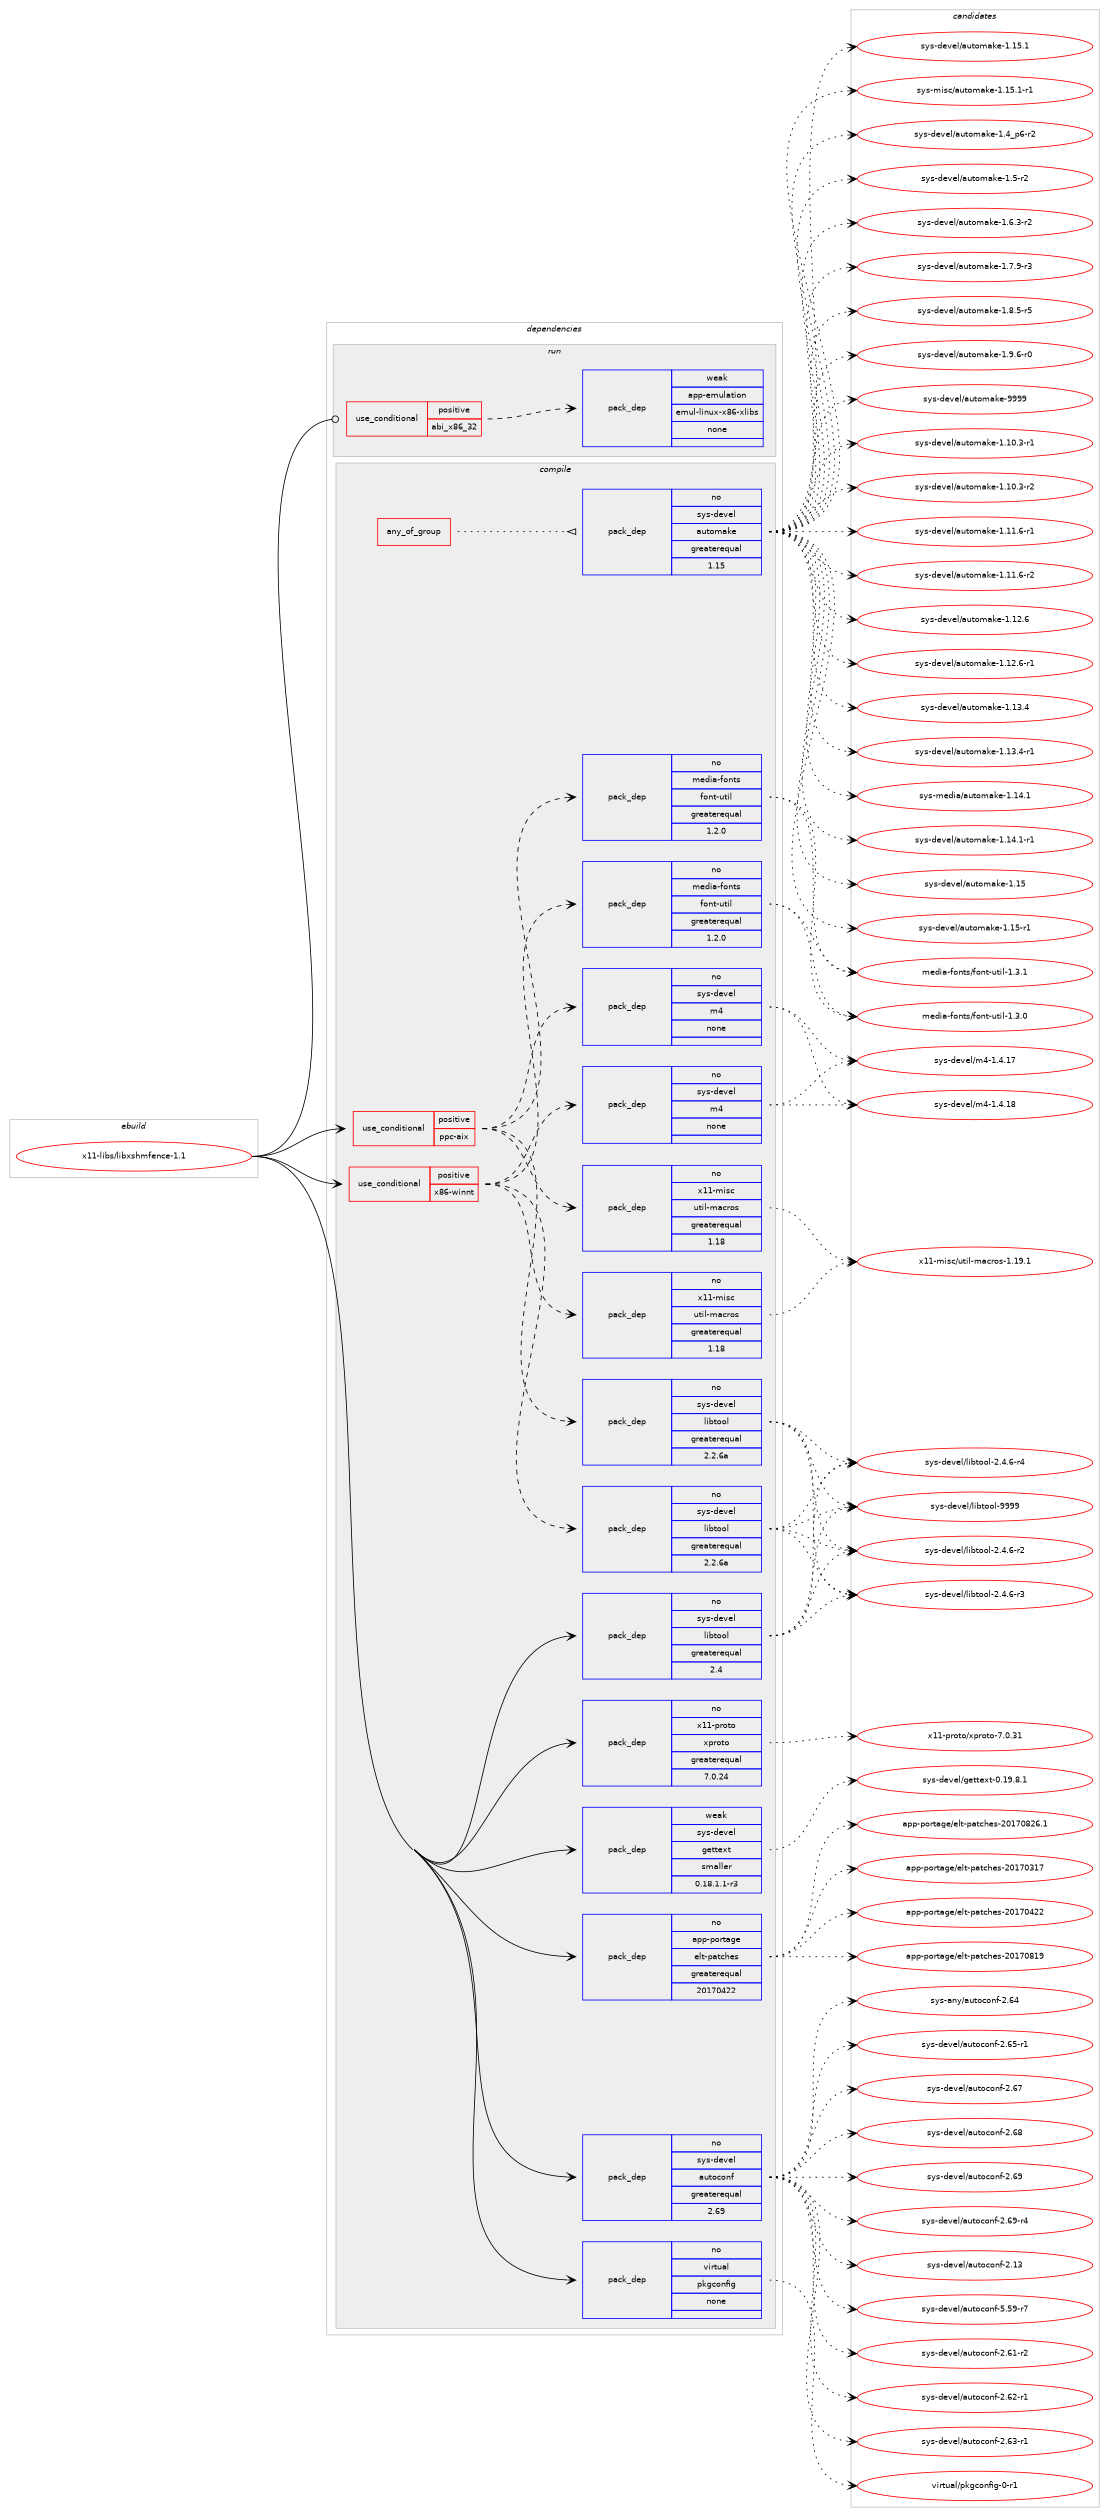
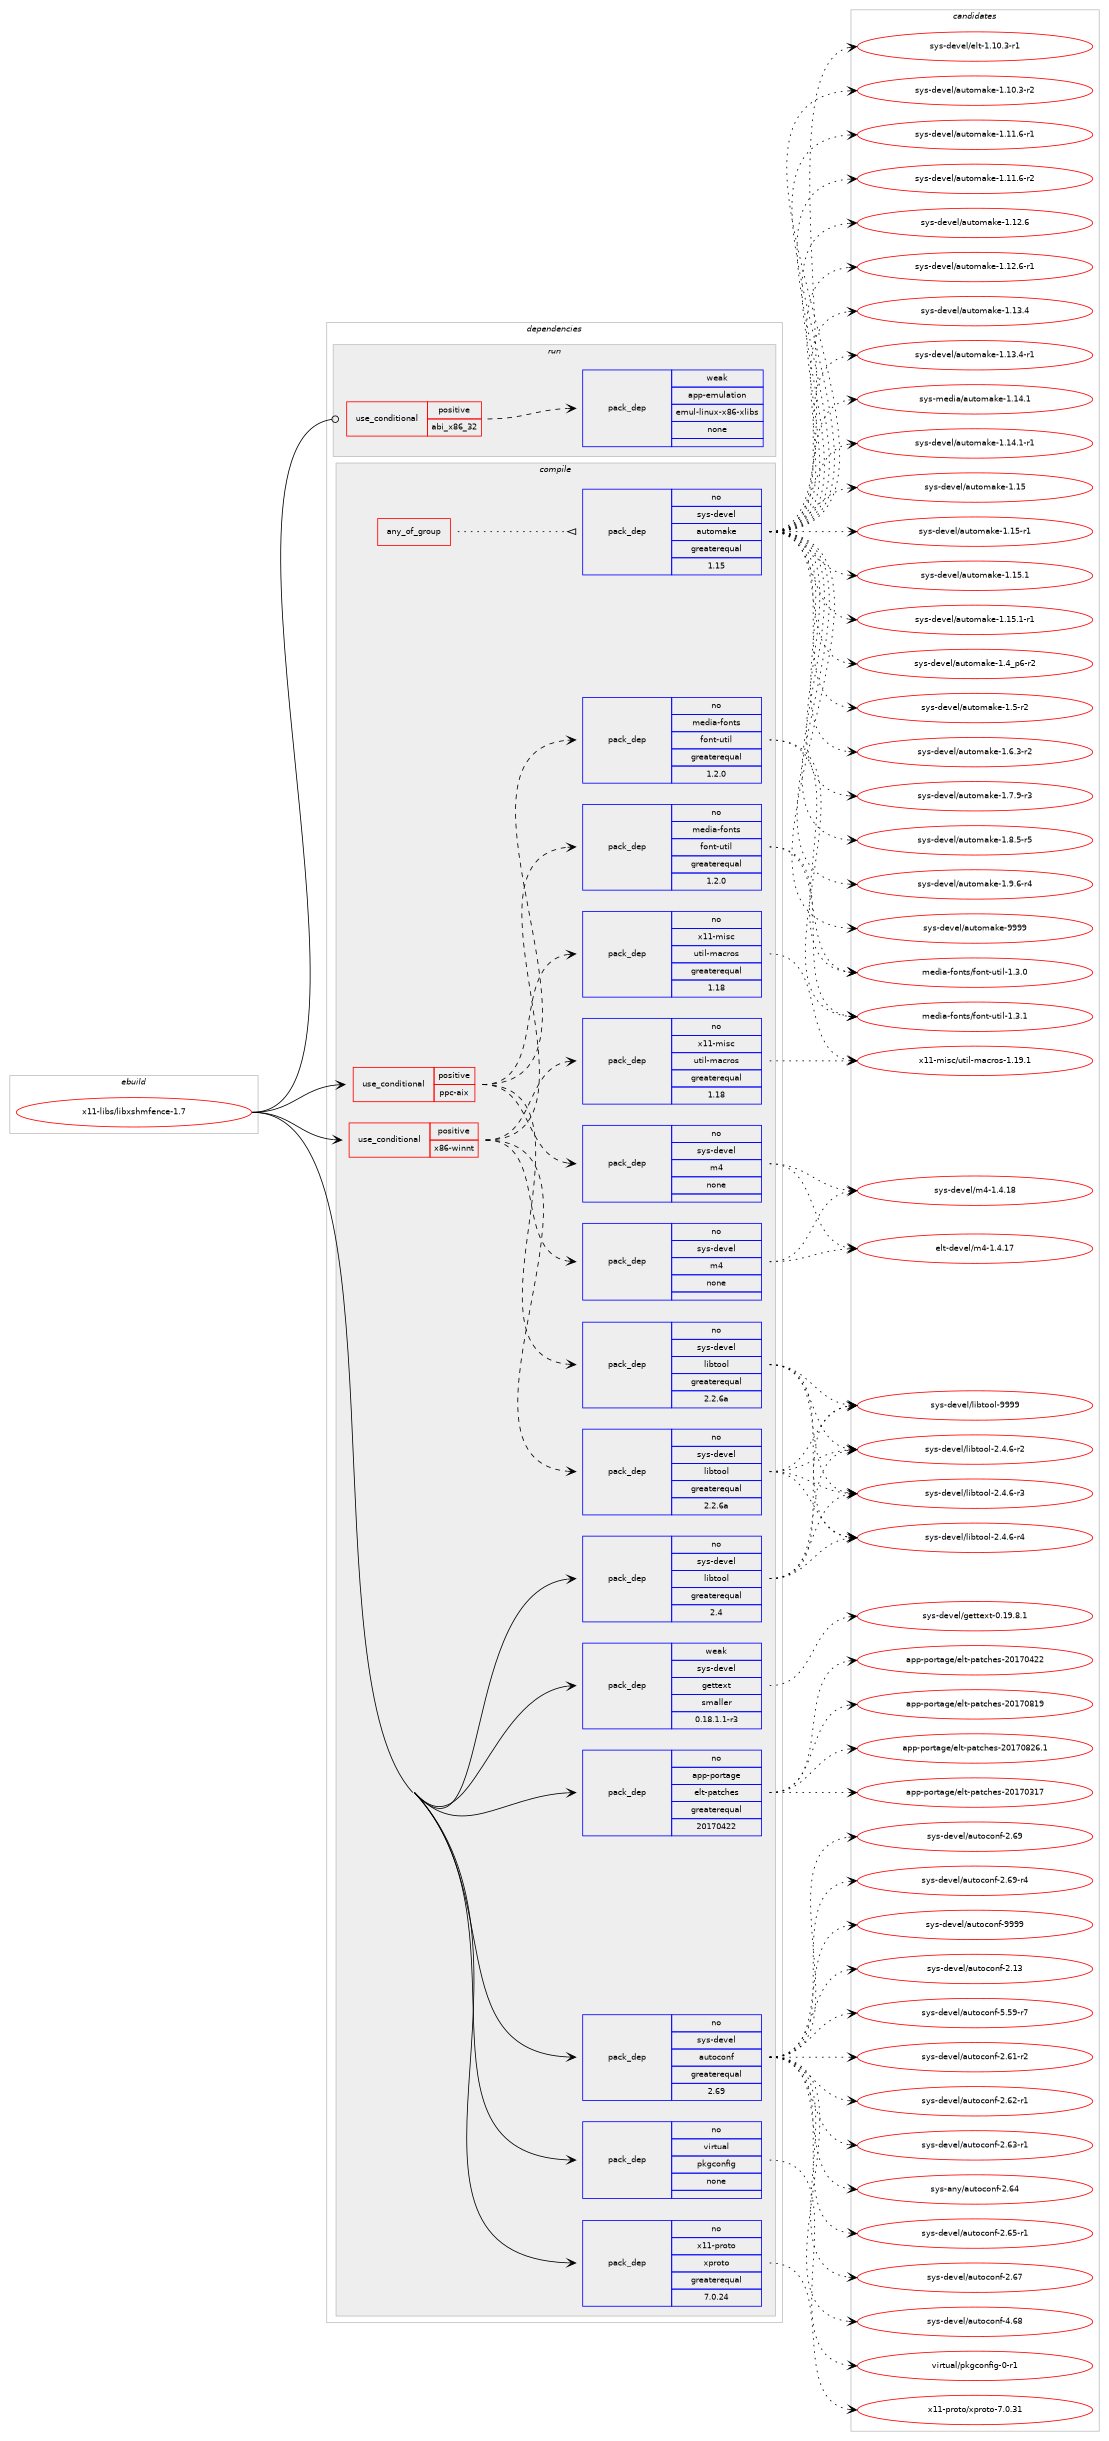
node "sys-misc/automake-1.15.1-r1": label "sys-misc/automake-1.15.1-r1" -> "sys-devel/automake-1.15.1-r1"
node "sys-devel/automake-1.9.6-r0": label "sys-devel/automake-1.9.6-r0" -> "sys-devel/automake-1.9.6-r4"
node "sys-devel/automake-1.10.3-r1": label "sys-devel/automake-1.10.3-r1" -> "sys-devel/elt-1.10.3-r1"
node "sys-devel/m4-1.4.17": label "sys-devel/m4-1.4.17" -> "elt-devel/m4-1.4.17"
node "x11-libs/libxshmfence-1.1": label "x11-libs/libxshmfence-1.1" -> "x11-libs/libxshmfence-1.7"
node "sys-devel/autoconf-9999": added
node "sys-devel/autoconf-2.68": label "sys-devel/autoconf-2.68" -> "sys-devel/autoconf-4.68"
